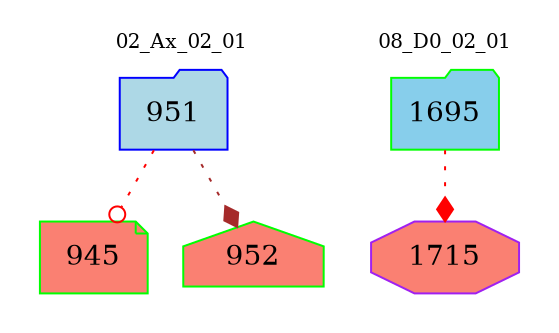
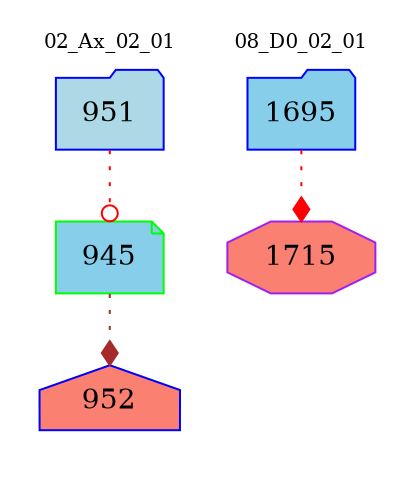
node "1695": color green -> blue
edge "951" -> "952": now "945" -> "952"
node "945": fillcolor salmon -> skyblue
node "952": color green -> blue
